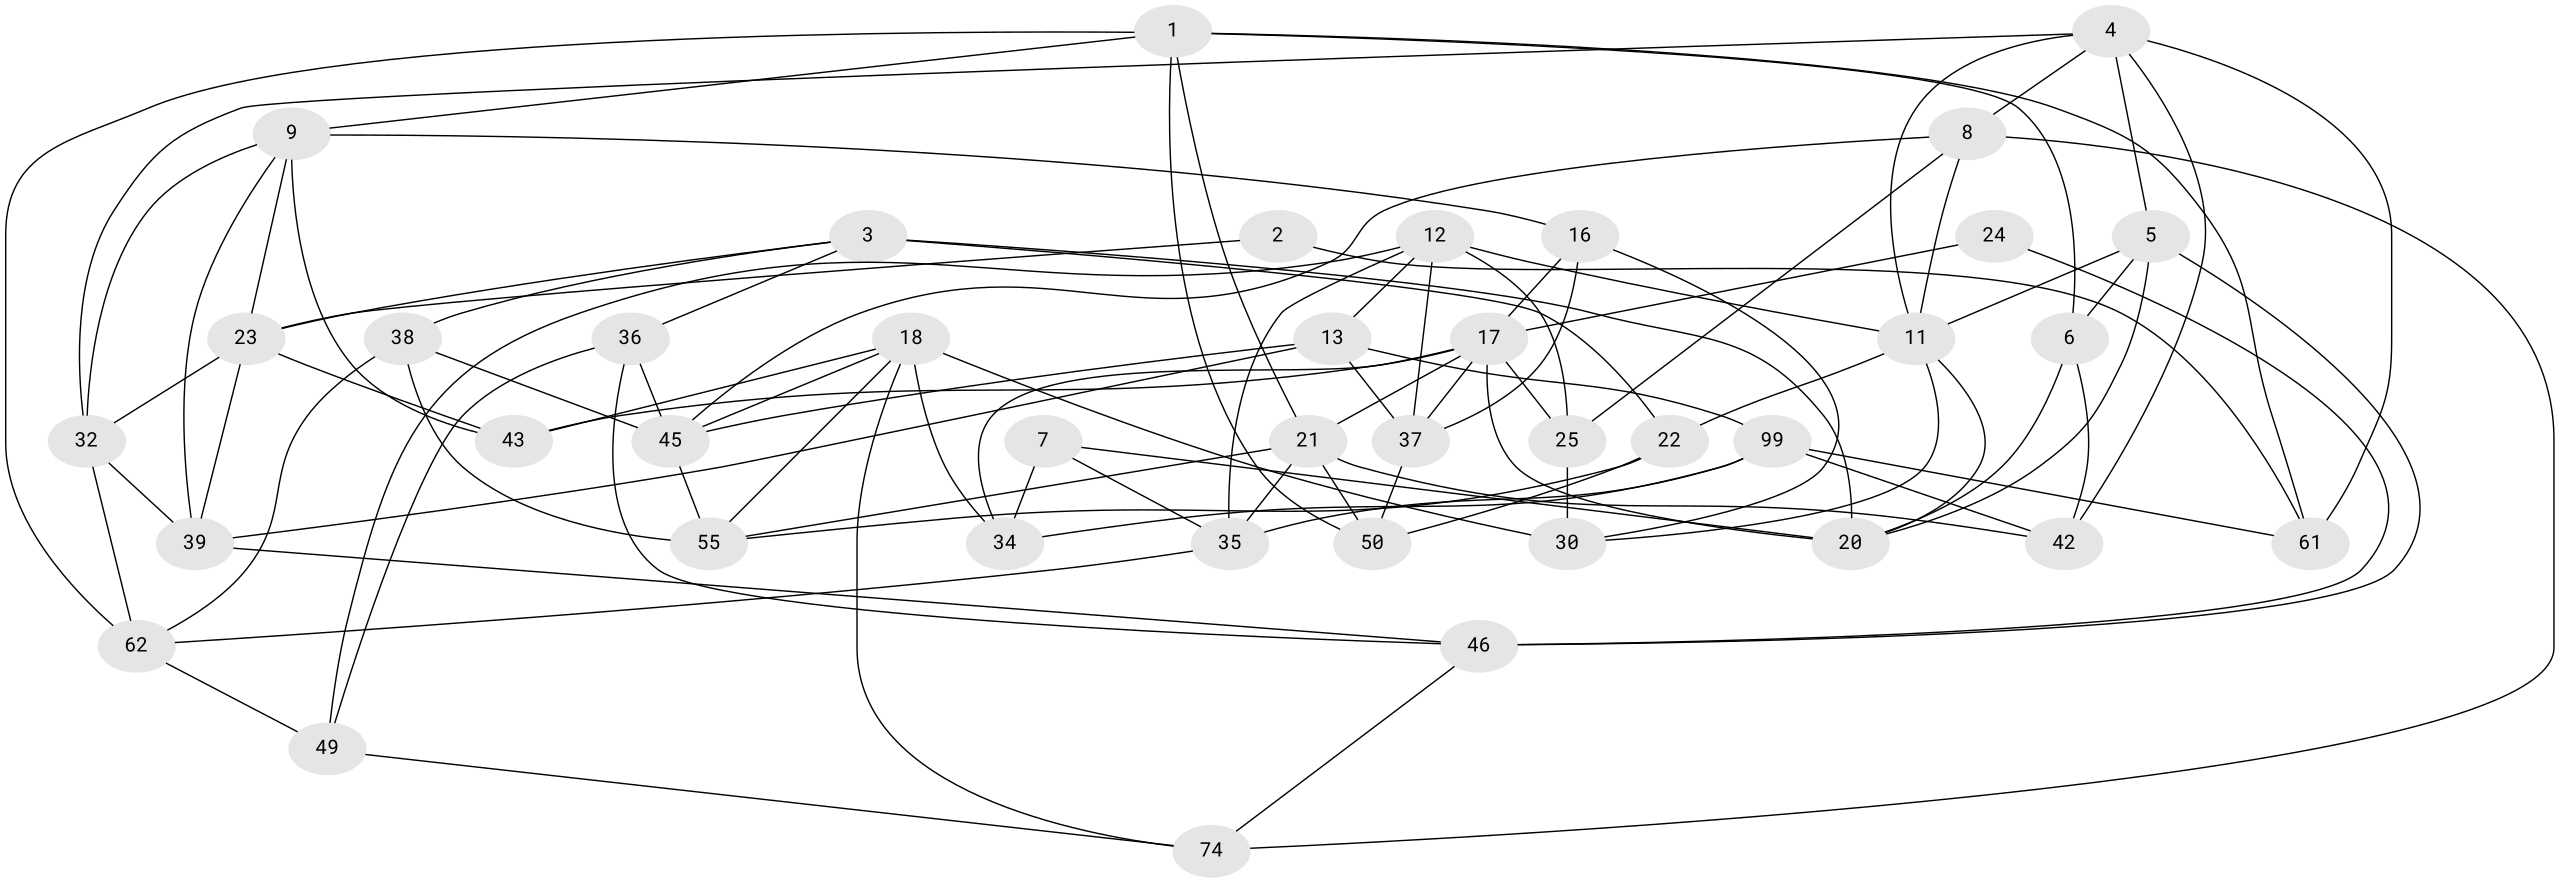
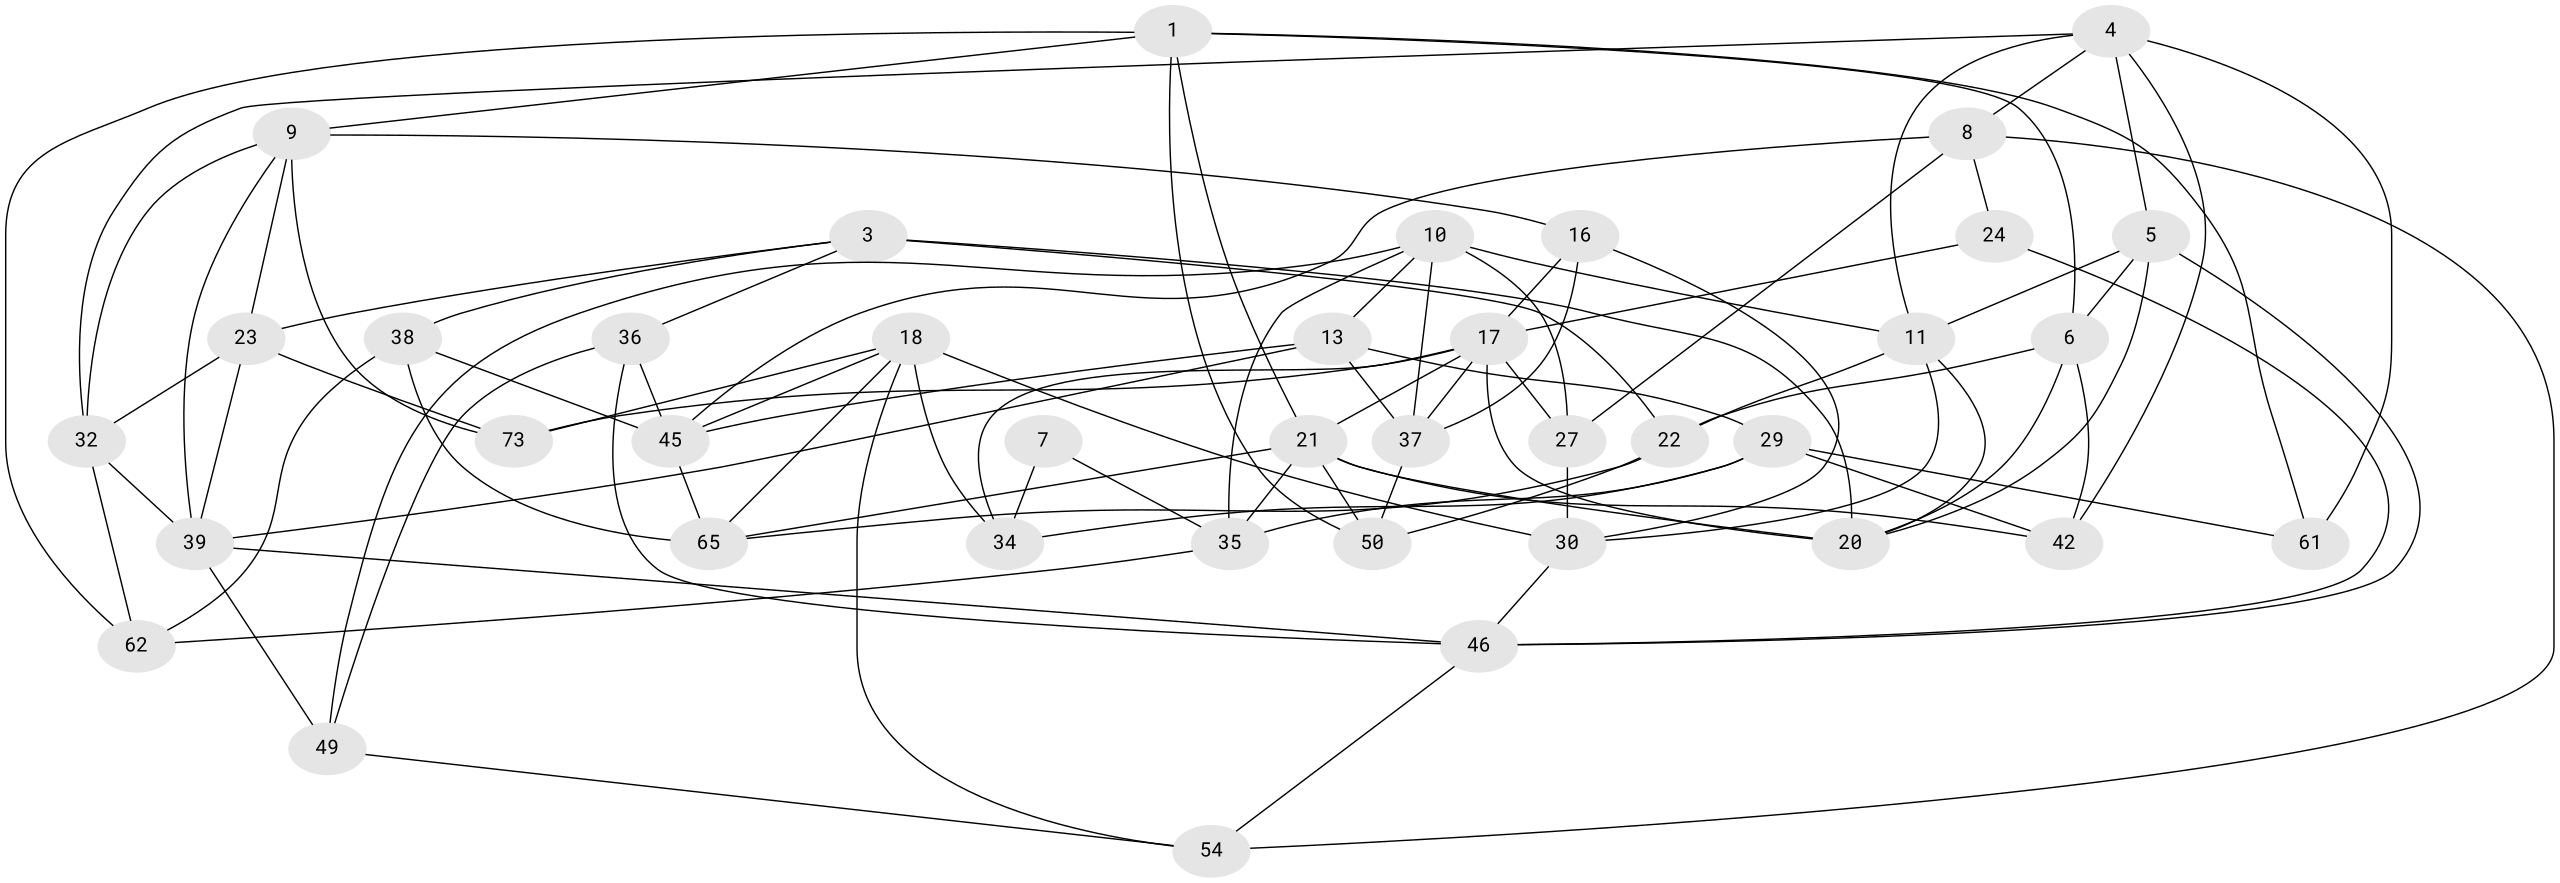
edge "8" -- "11": now "8" -- "24"
node "2": removed
node "12": label "12" -> "10"
edge "6" -- "22": added
node "43": label "43" -> "73"
node "25": label "25" -> "27"
node "99": label "99" -> "29"
edge "7" -- "20": now "21" -- "20"
node "55": label "55" -> "65"
edge "30" -- "46": added
edge "62" -- "49": now "39" -- "49"
node "74": label "74" -> "54"
